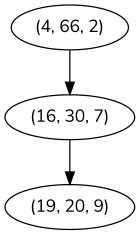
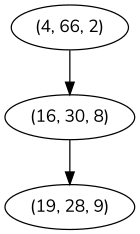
node "(16, 30, 7)": label "(16, 30, 7)" -> "(16, 30, 8)"
node "(19, 20, 9)": label "(19, 20, 9)" -> "(19, 28, 9)"
